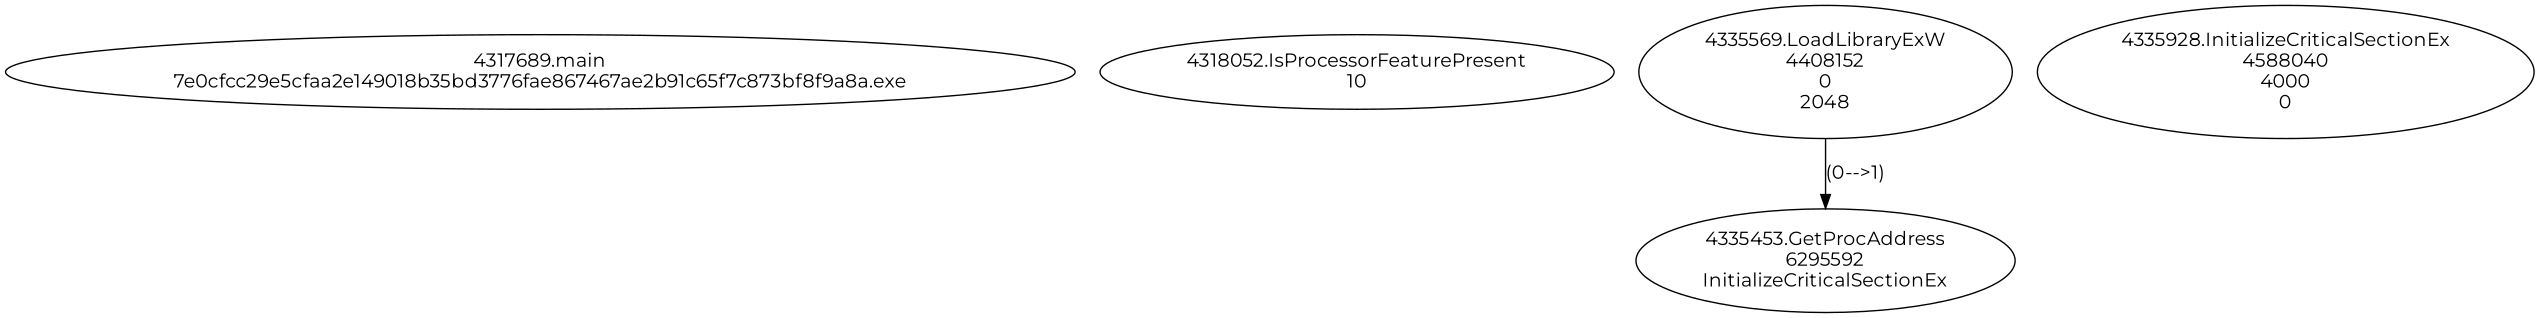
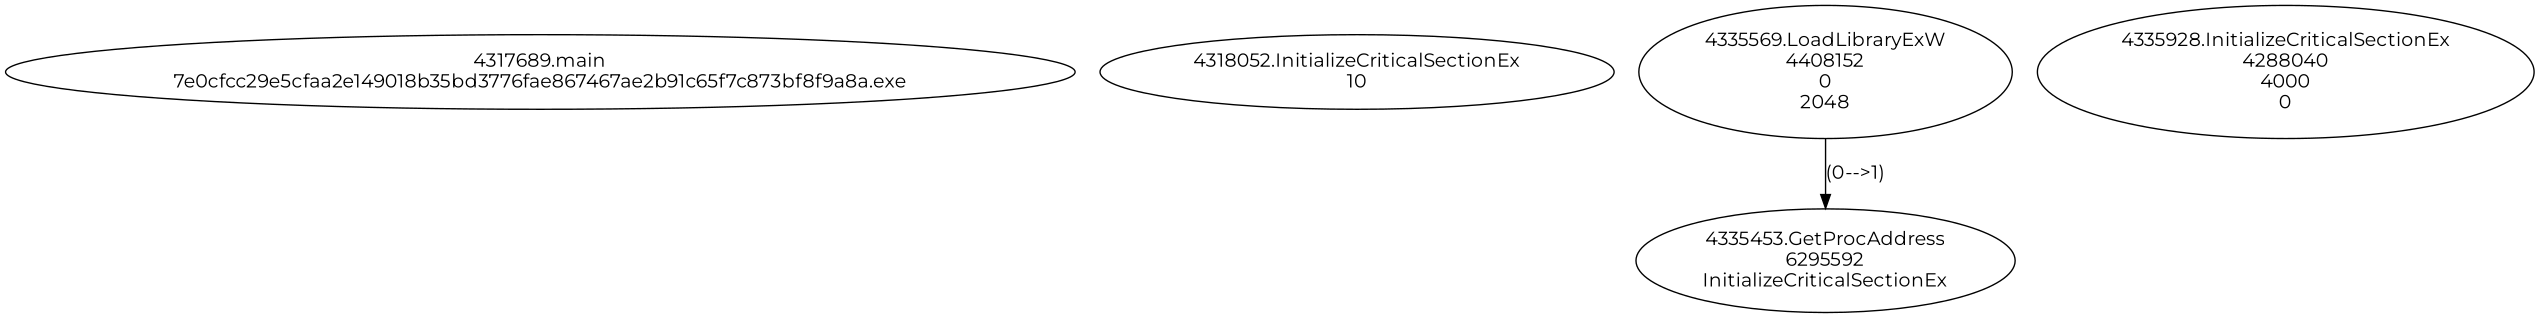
node "4318052.IsProcessorFeaturePresent 10": label "4318052.IsProcessorFeaturePresent 10" -> "4318052.InitializeCriticalSectionEx 10"
node "4335928.InitializeCriticalSectionEx 4588040 4000 0": label "4335928.InitializeCriticalSectionEx 4588040 4000 0" -> "4335928.InitializeCriticalSectionEx 4288040 4000 0"
